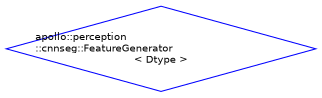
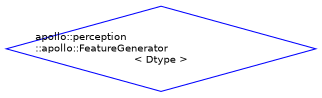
node "apollo::perception ::cnnseg::FeatureGenerator < Dtype >": label "apollo::perception ::cnnseg::FeatureGenerator < Dtype >" -> "apollo::perception ::apollo::FeatureGenerator < Dtype >"
